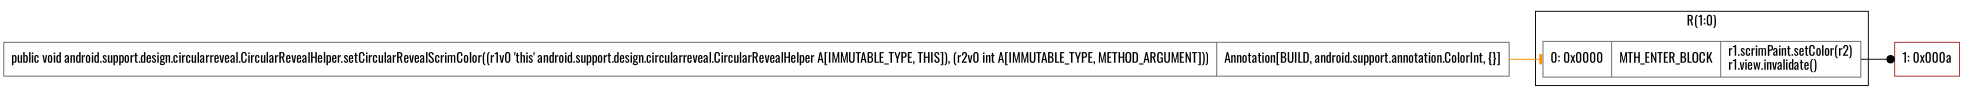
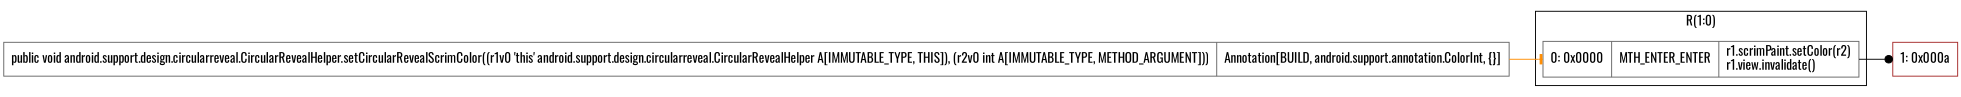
node "0: 0x0000": text "MTH_ENTER_BLOCK" -> "MTH_ENTER_ENTER"
